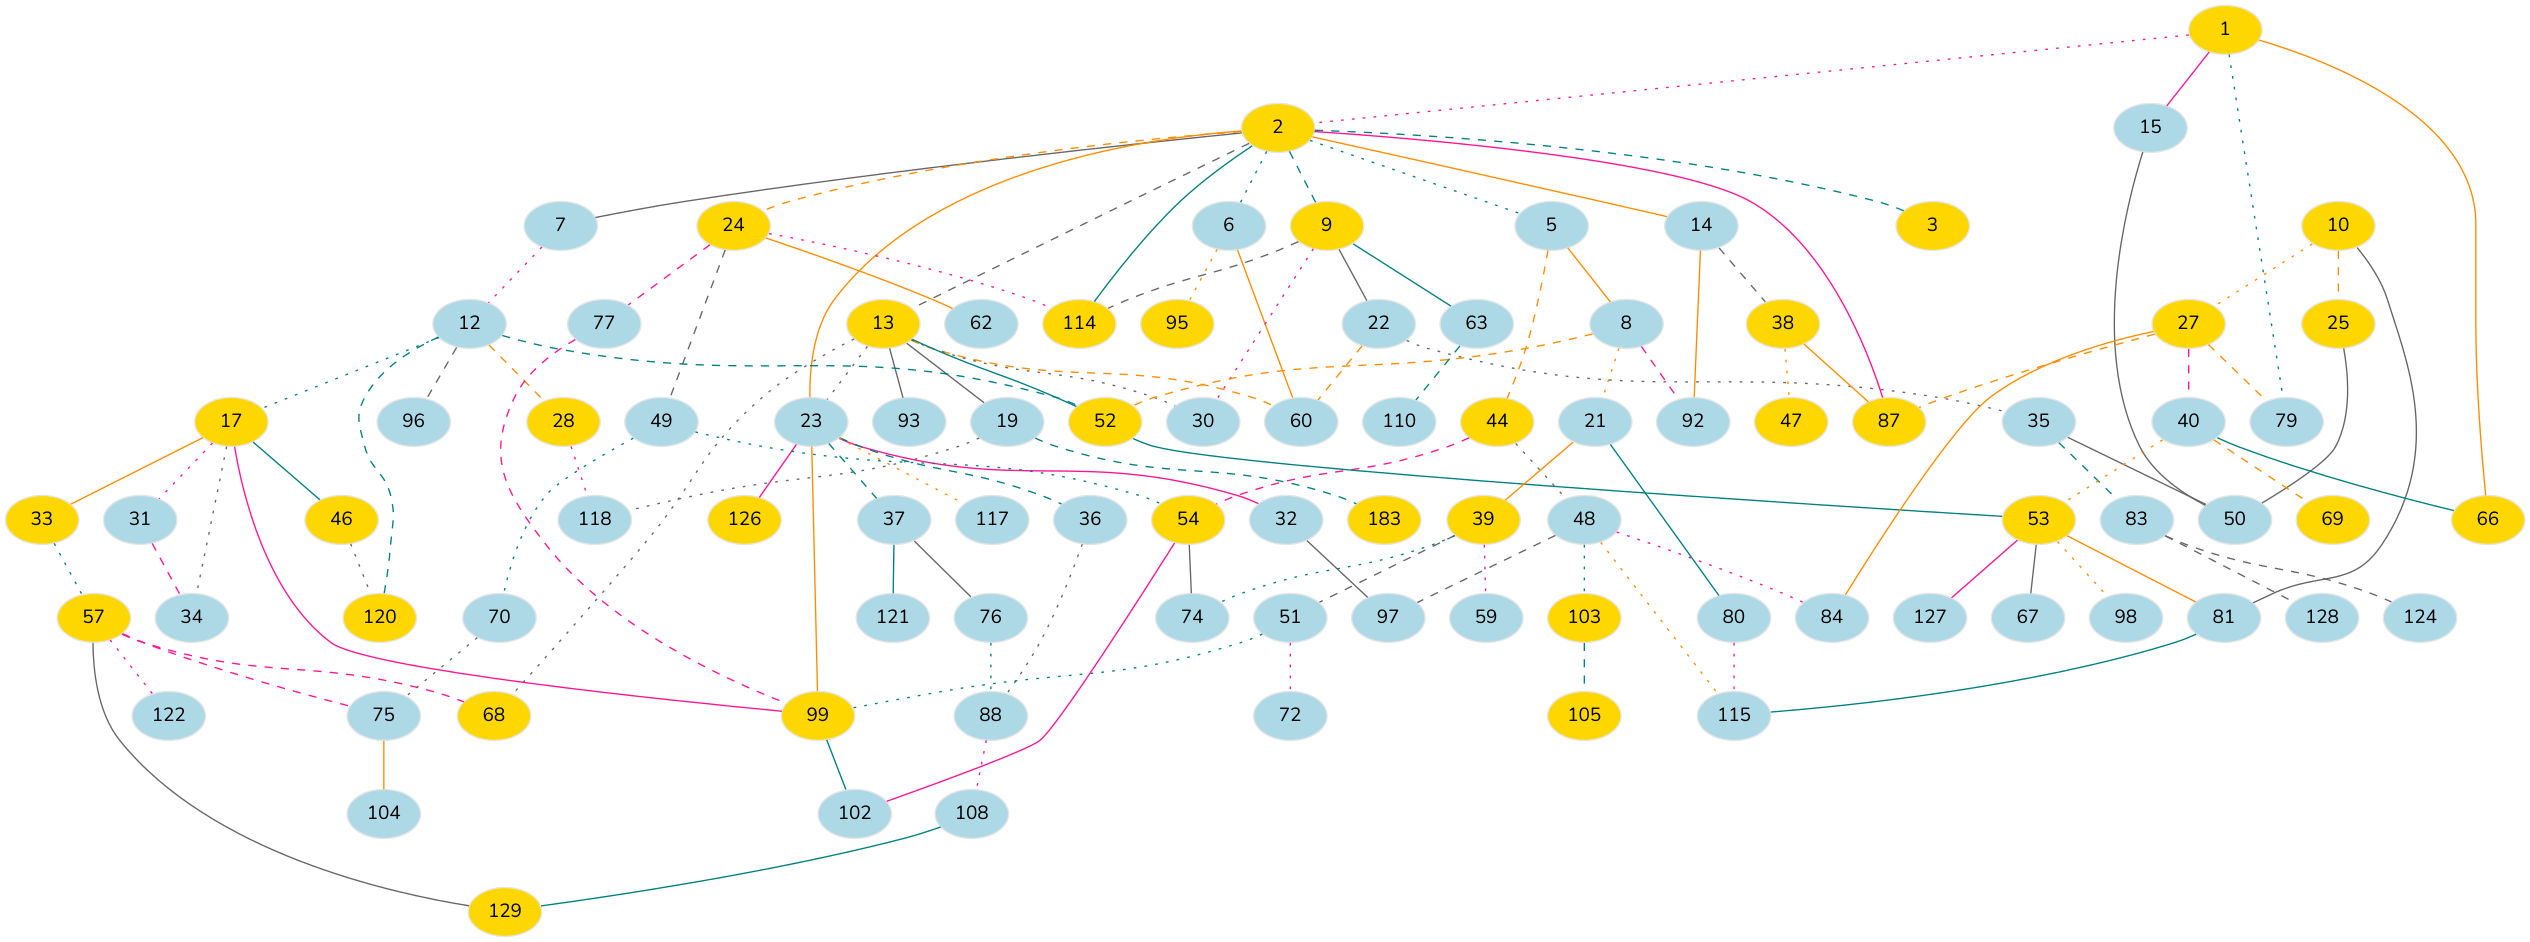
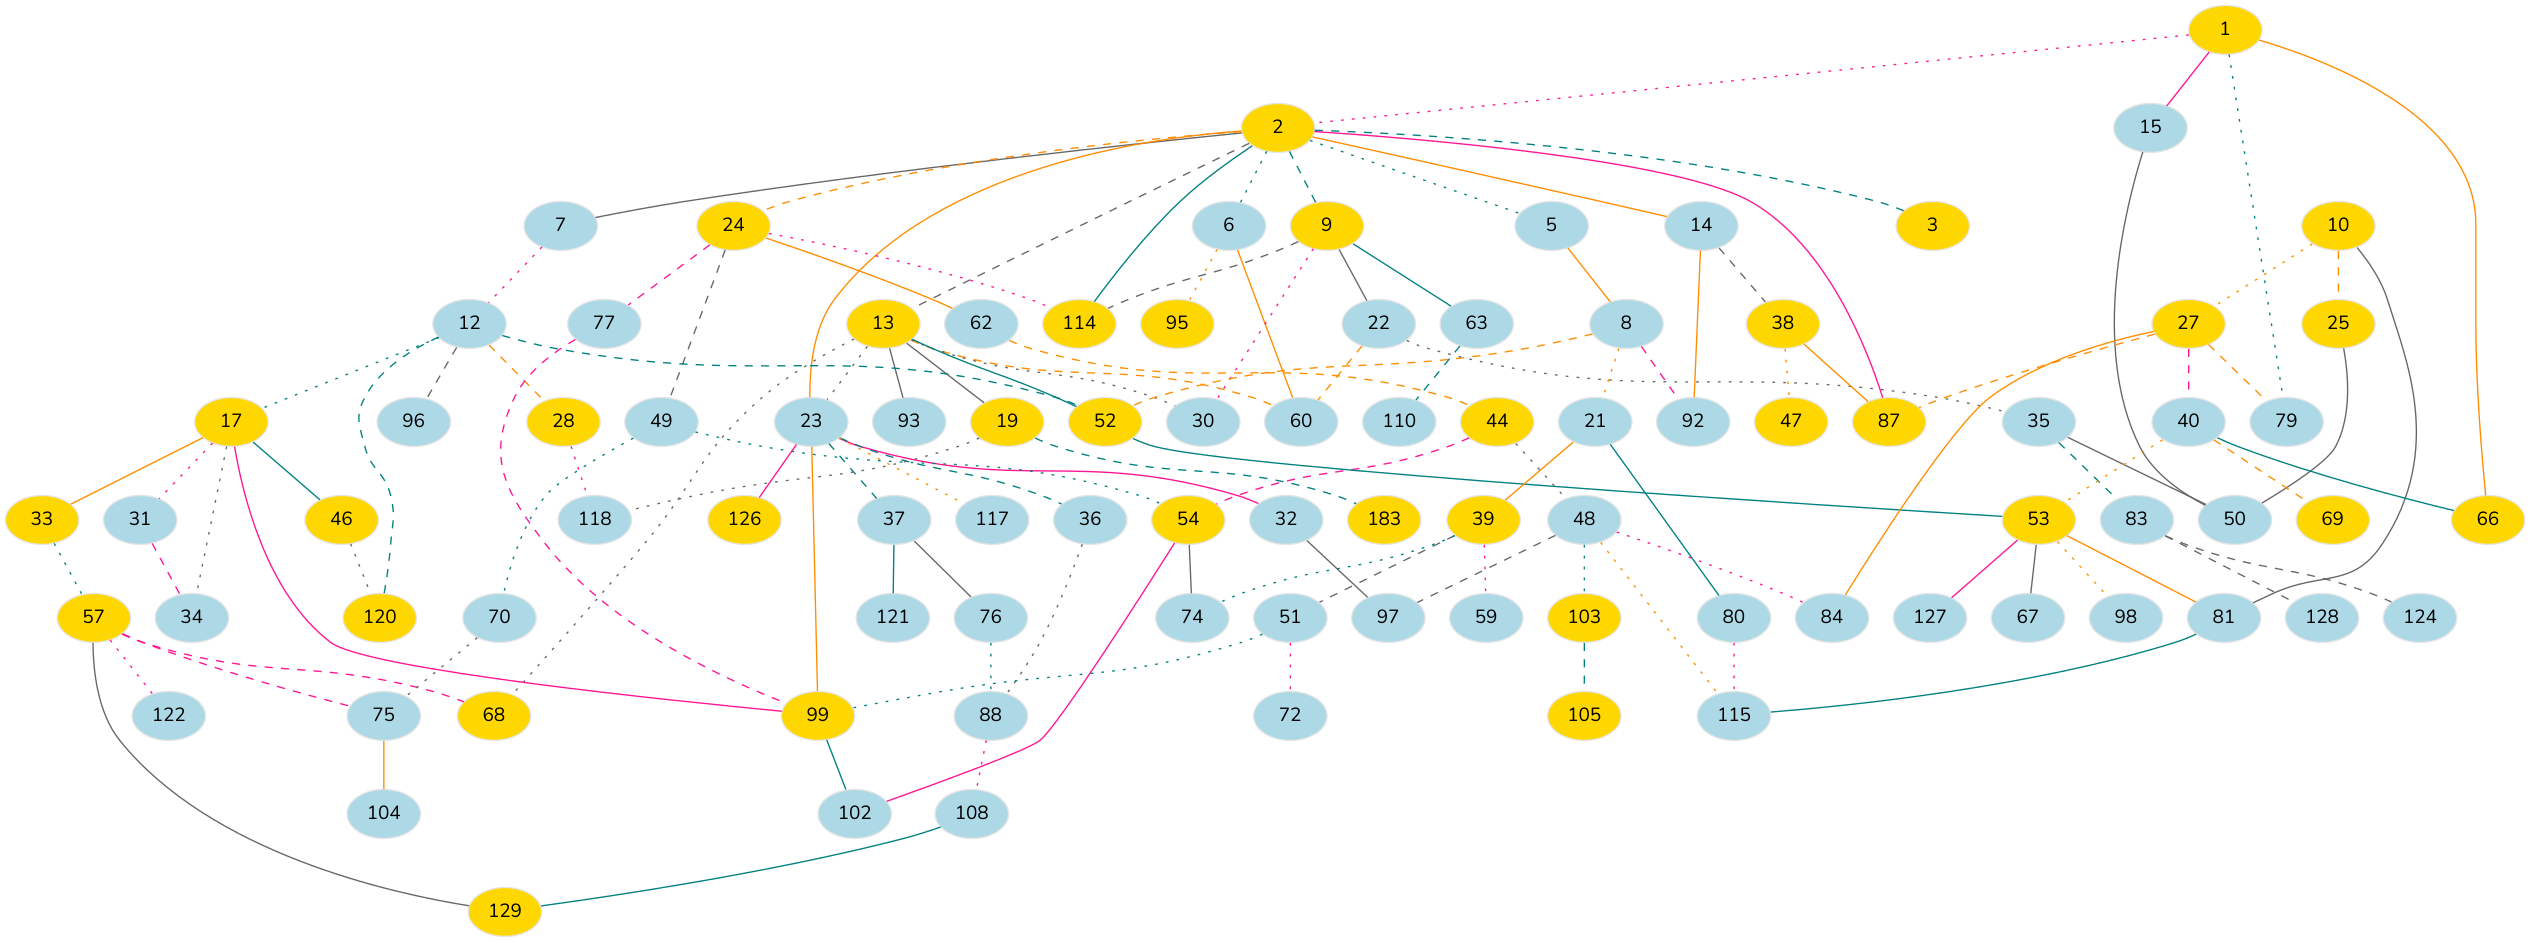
edge "5" -- "44": now "62" -- "44"
node "19": fillcolor lightblue -> gold
